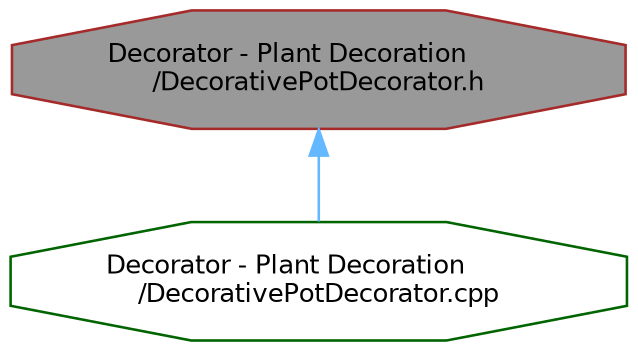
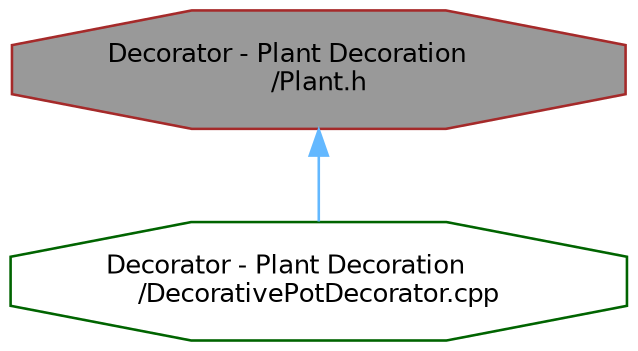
node "Decorator - Plant Decoration /DecorativePotDecorator.h": label "Decorator - Plant Decoration /DecorativePotDecorator.h" -> "Decorator - Plant Decoration /Plant.h"
